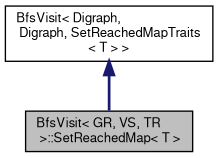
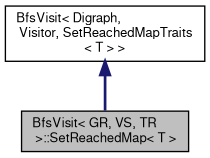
node "BfsVisit< Digraph, Digraph, SetReachedMapTraits < T > >": label "BfsVisit< Digraph, Digraph, SetReachedMapTraits < T > >" -> "BfsVisit< Digraph, Visitor, SetReachedMapTraits < T > >"
